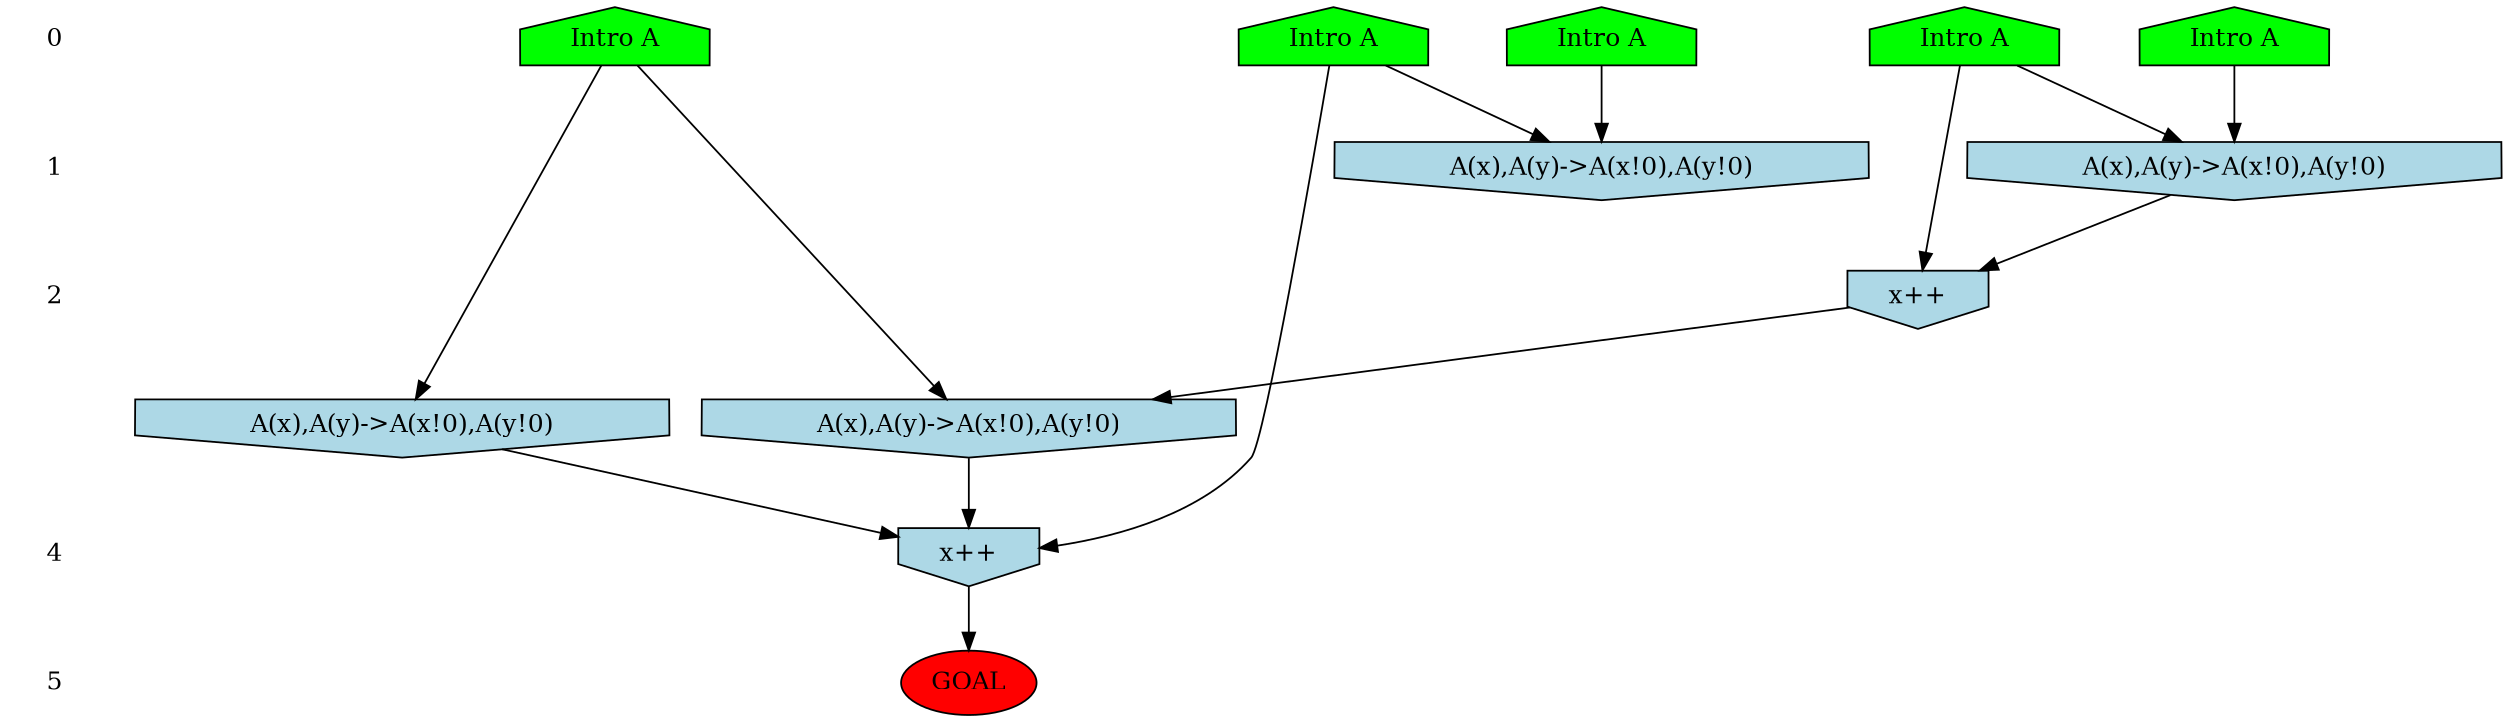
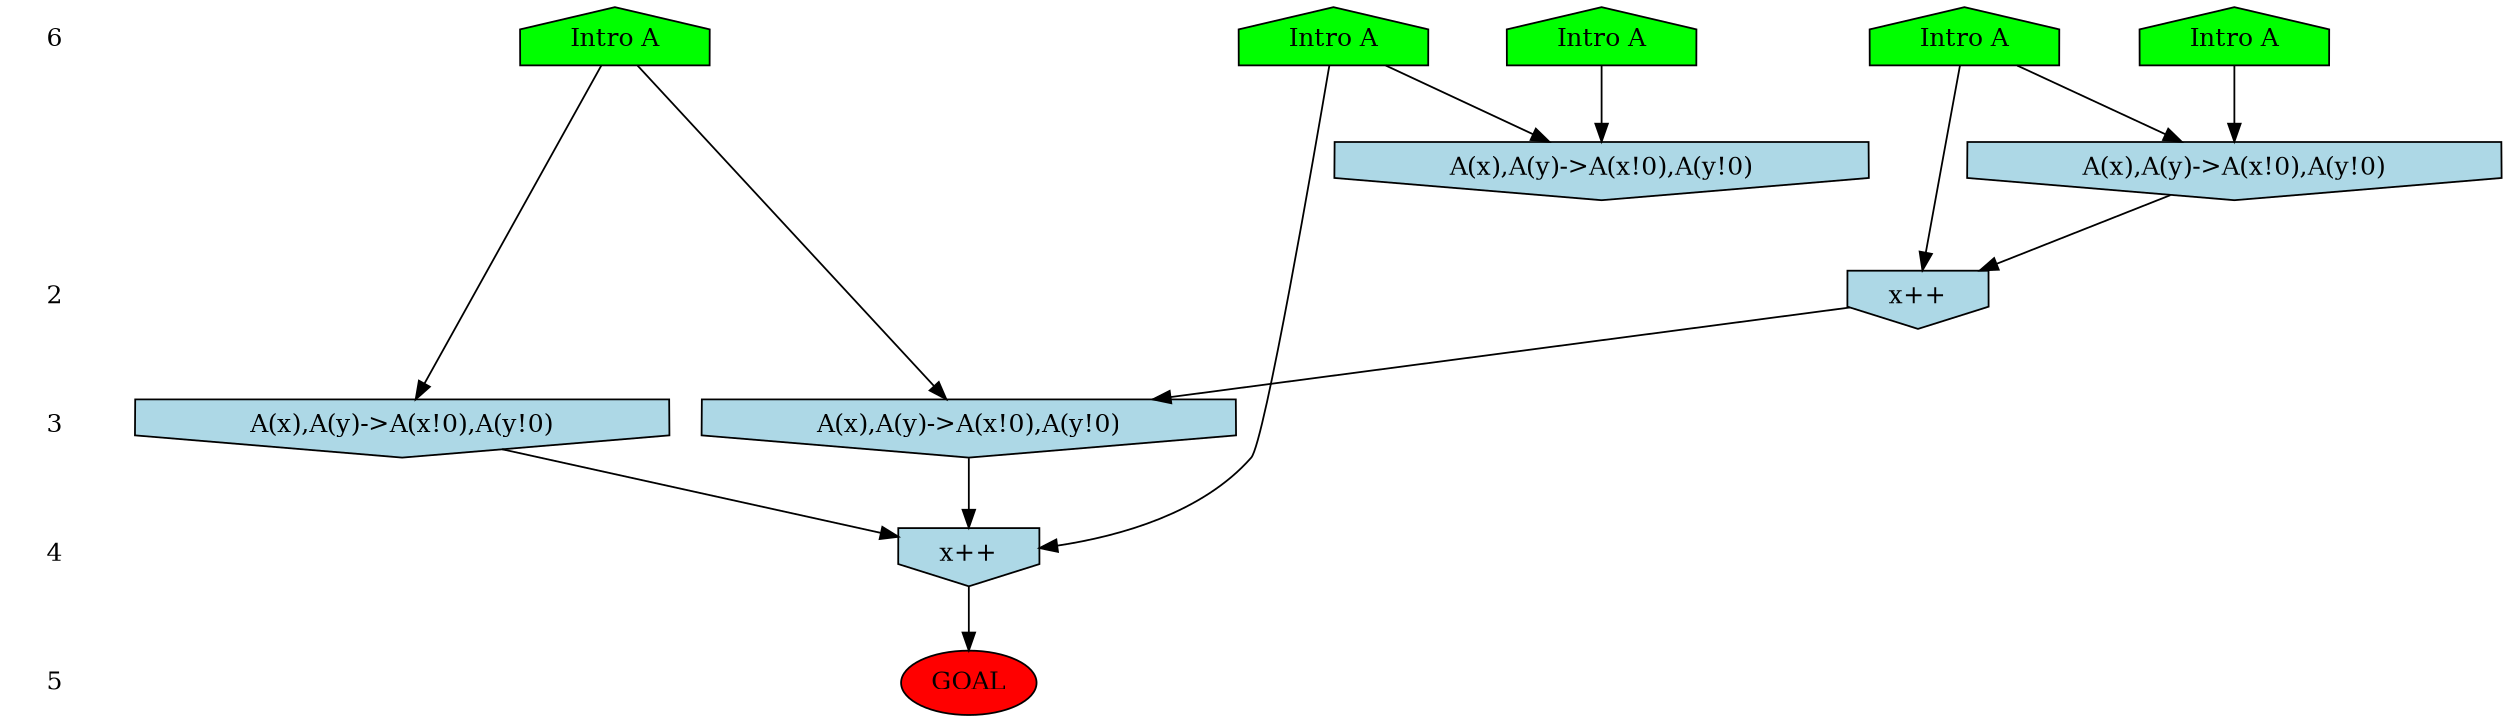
node "0": label "0" -> "6"
node "1": removed
node "3": added
